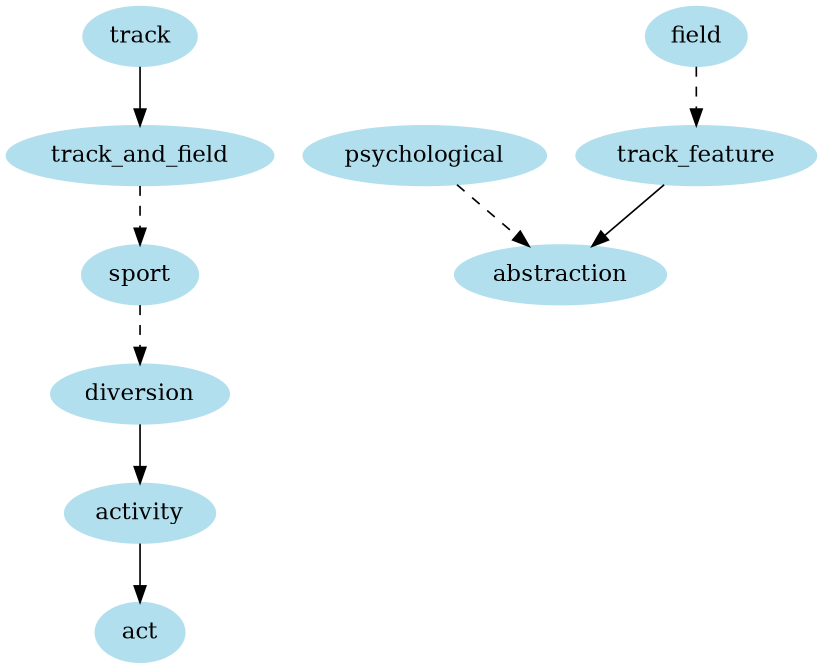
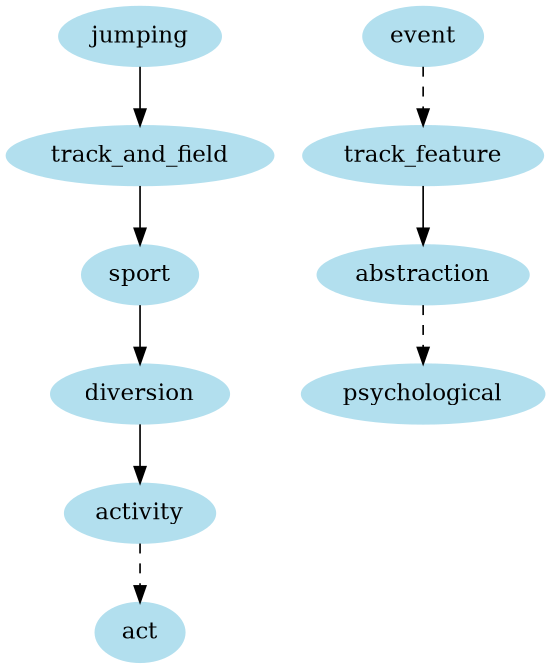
node "track": label "track" -> "jumping"
node "field": label "field" -> "event"
edge "track_and_field" -> "sport": style dashed -> solid
edge "psychological" -> "abstraction": reversed
edge "sport" -> "diversion": style dashed -> solid
edge "activity" -> "act": style solid -> dashed
